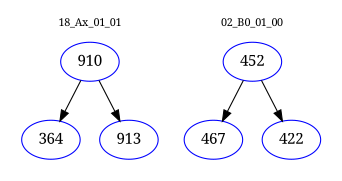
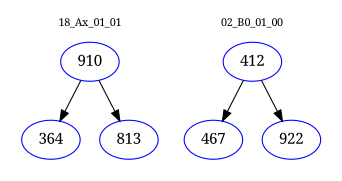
node "452": label "452" -> "412"
node "913": label "913" -> "813"
node "422": label "422" -> "922"
